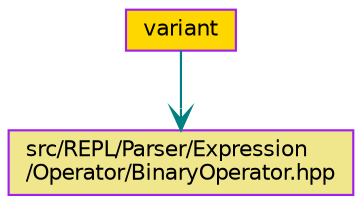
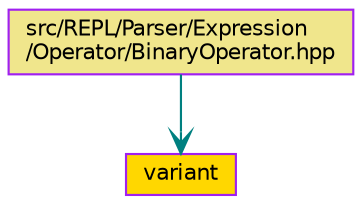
edge "variant" -> "src/REPL/Parser/Expression /Operator/BinaryOperator.hpp": reversed
